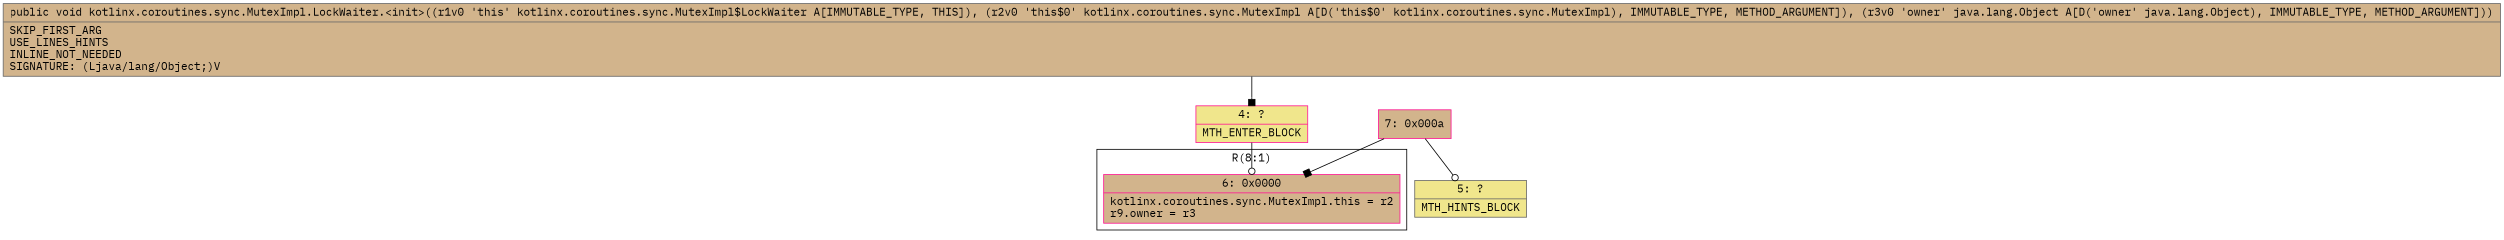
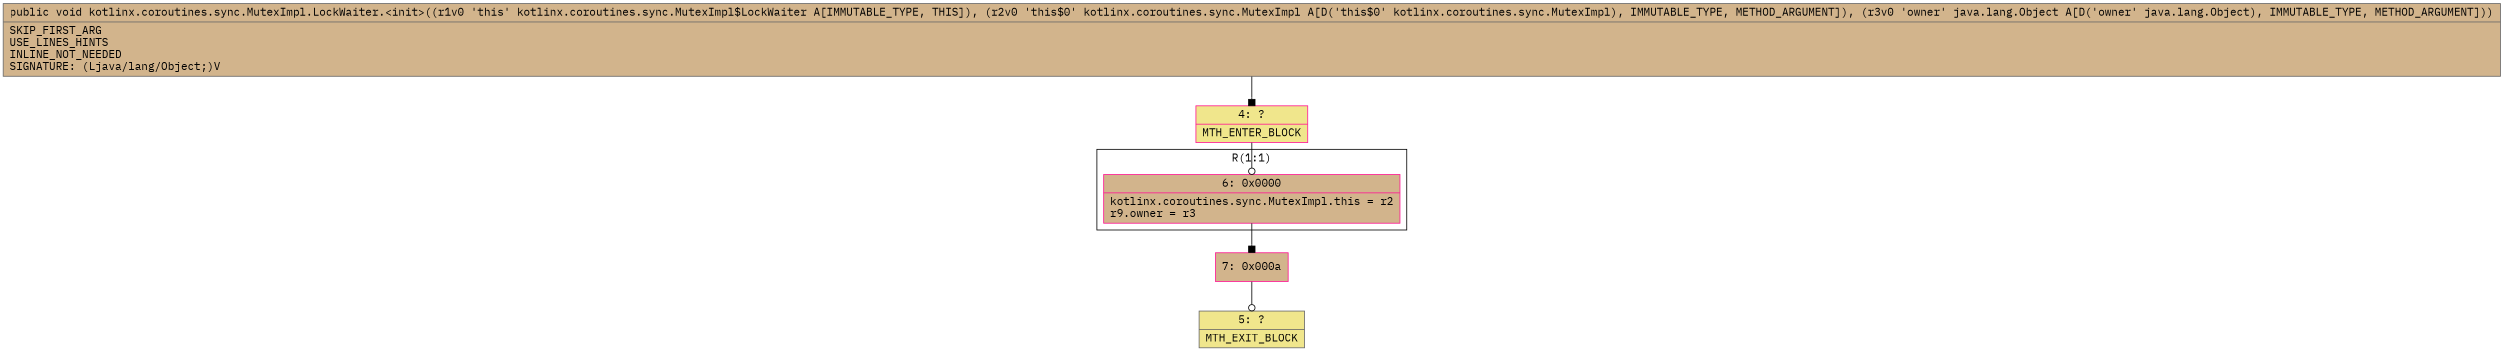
edge "7: 0x000a" -> "6: 0x0000": reversed
cluster "R(8:1)": label "R(8:1)" -> "R(1:1)"
node "5: ?": text "MTH_HINTS_BLOCK" -> "MTH_EXIT_BLOCK"
